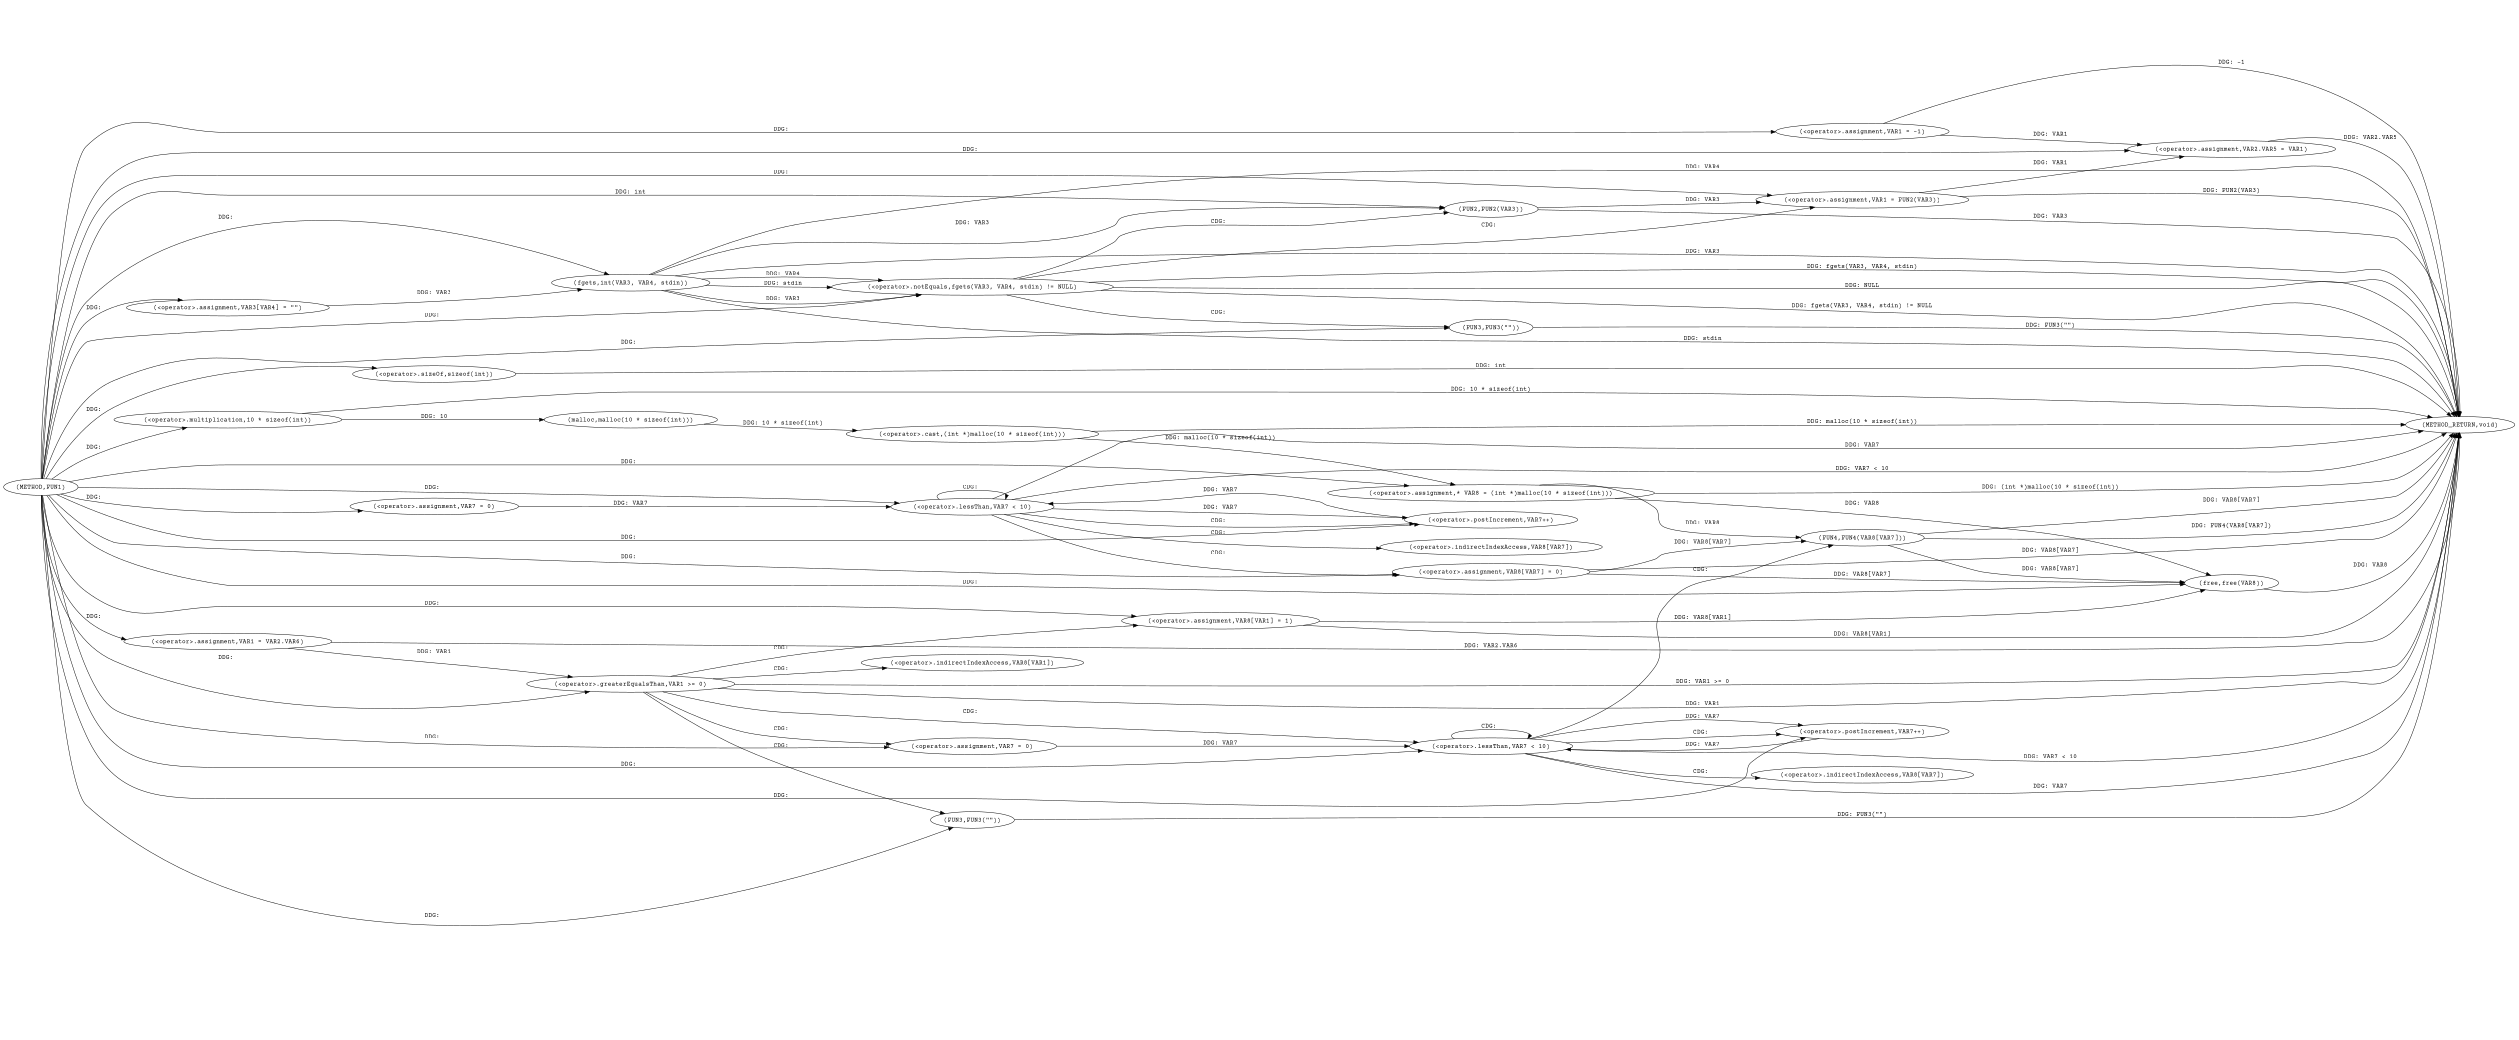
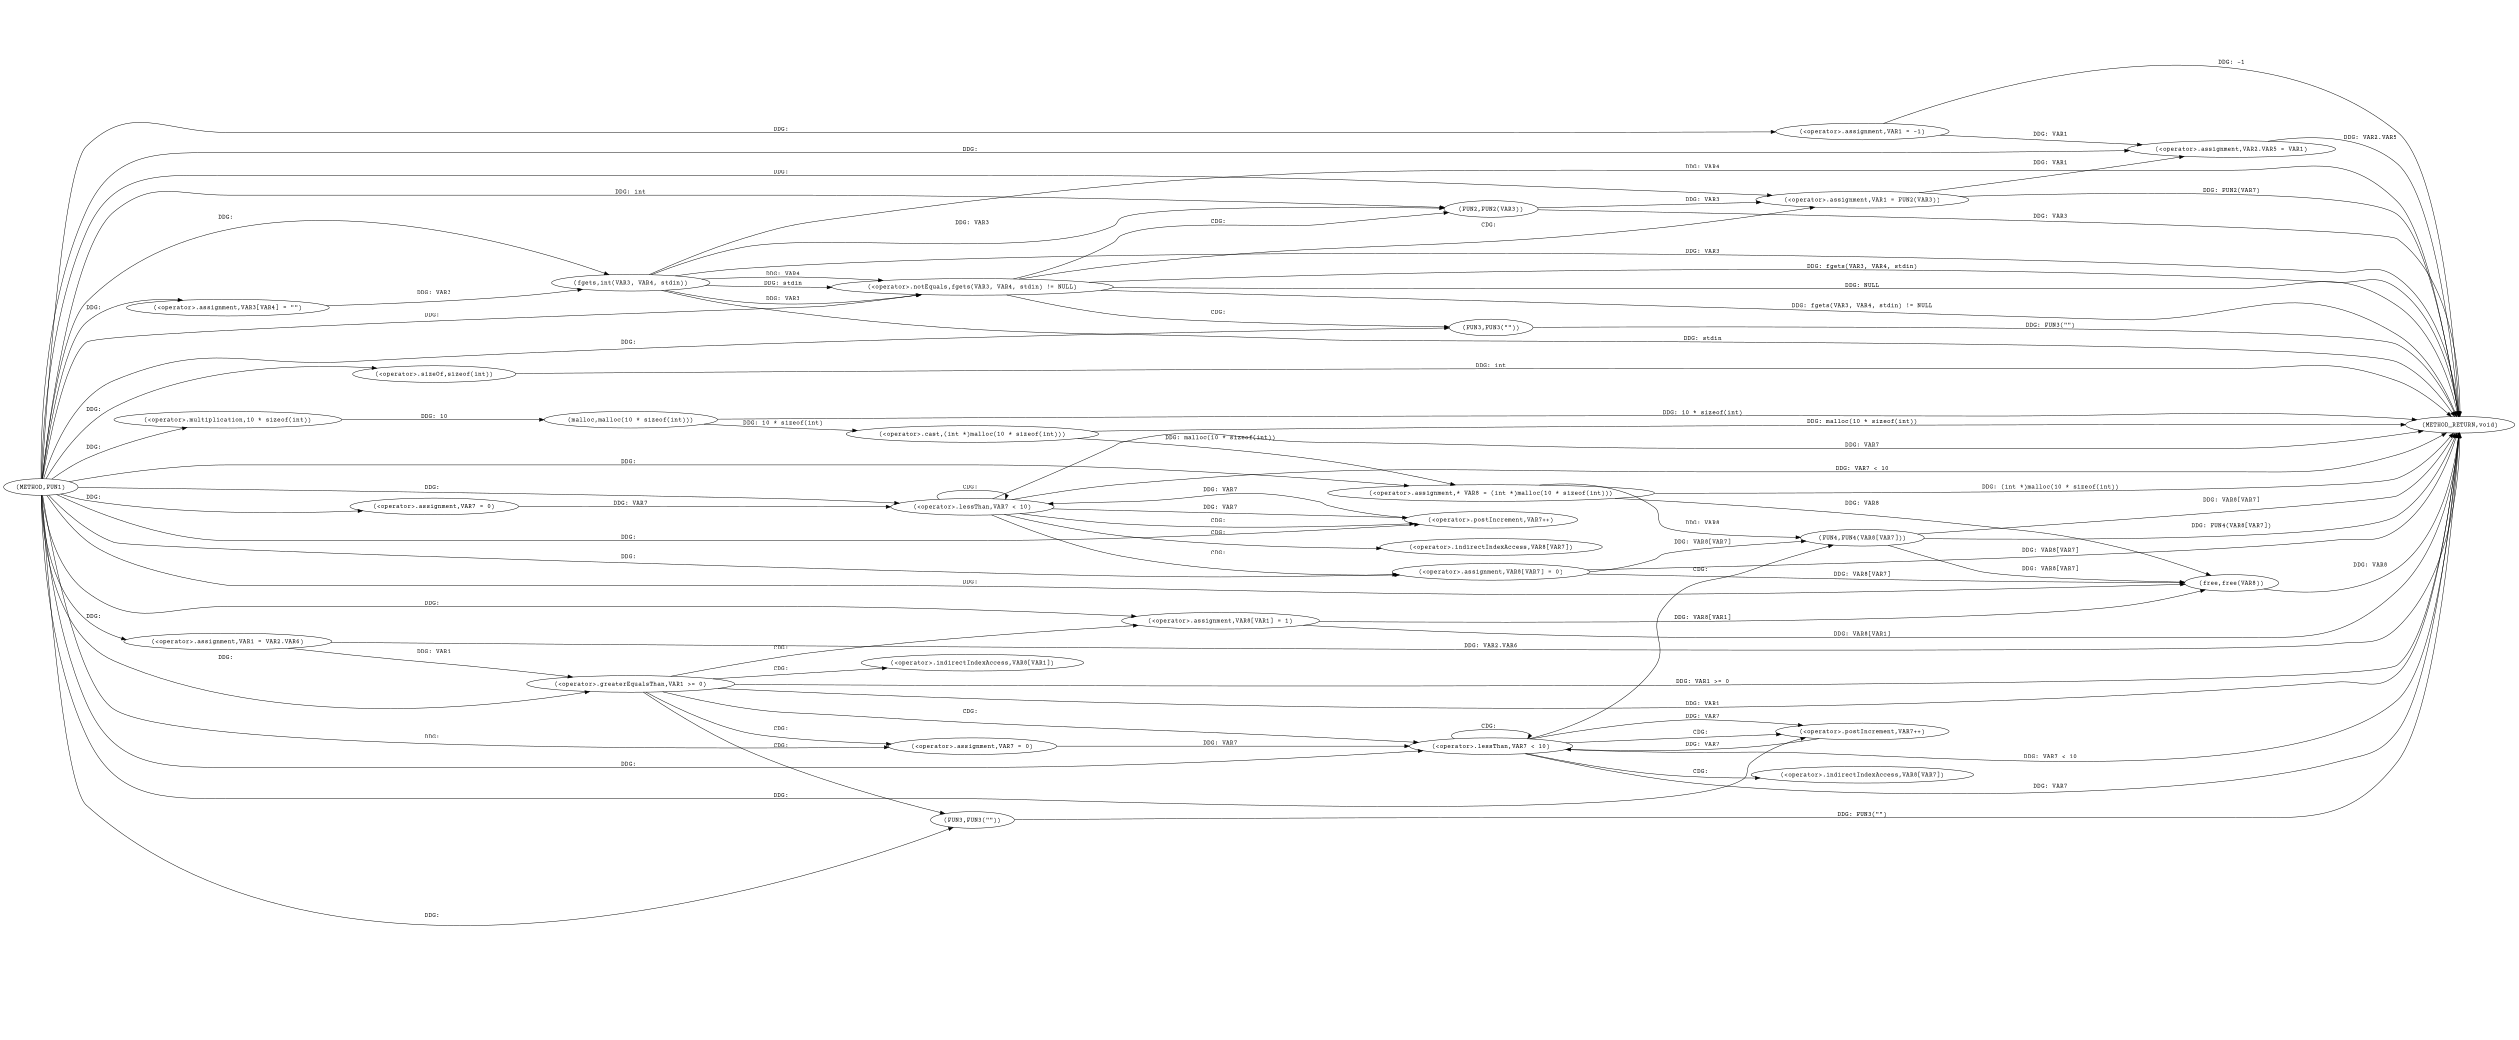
edge "(<operator>.assignment,VAR1 = FUN2(VAR3))" -> "(METHOD_RETURN,void)": label "DDG: FUN2(VAR3)" -> "DDG: FUN2(VAR7)"
edge "(<operator>.multiplication,10 * sizeof(int))" -> "(METHOD_RETURN,void)": now "(malloc,malloc(10 * sizeof(int)))" -> "(METHOD_RETURN,void)"
